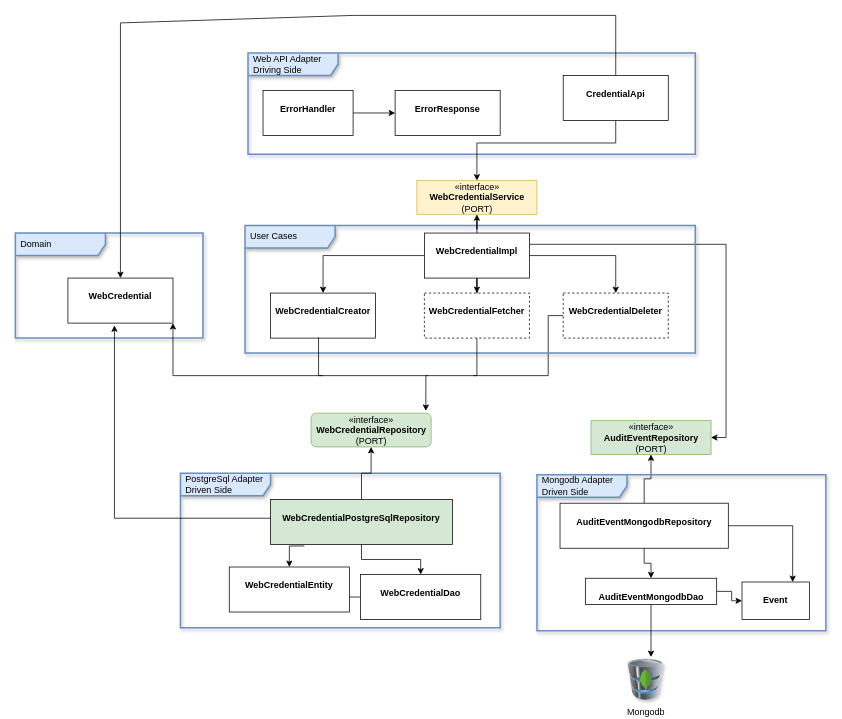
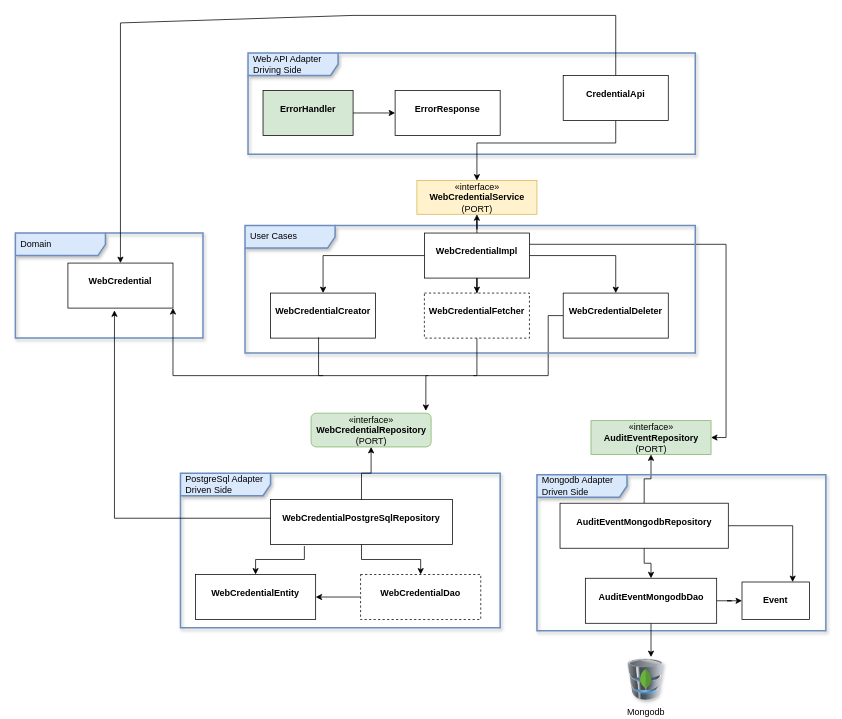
node "ErrorHandler": fillcolor #ffffff -> #d5e8d4
node "WebCredential": moved (120, 300) -> (120, 285)
node "WebCredentialDeleter": style dashed -> solid
node "WebCredentialPostgreSqlRepository": fillcolor #d5e8d4 -> #ffffff
node "WebCredentialEntity": moved (289, 589) -> (255, 597)
node "AuditEventMongodbDao": size 131x26 -> 131x45
node "WebCredentialDao": style solid -> dashed
